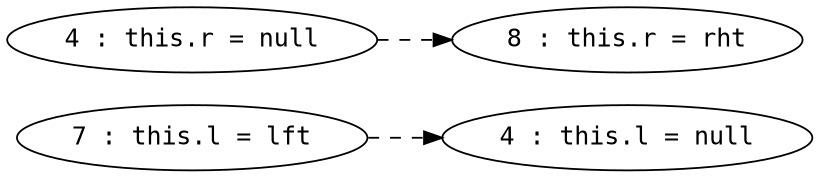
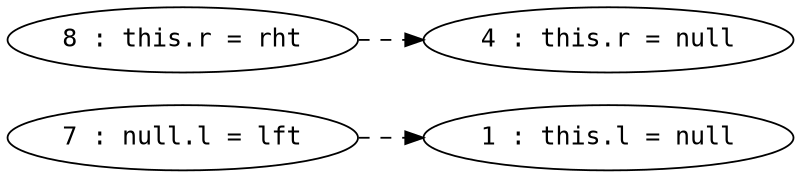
edge "4 : this.r = null" -> "8 : this.r = rht": reversed
node "7 : this.l = lft": label "7 : this.l = lft" -> "7 : null.l = lft"
node "4 : this.l = null": label "4 : this.l = null" -> "1 : this.l = null"
